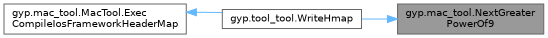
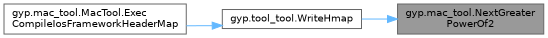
edge "gyp.tool_tool.WriteHmap" -> "gyp.mac_tool.MacTool.Exec CompileIosFrameworkHeaderMap": reversed
node "gyp.mac_tool.NextGreater PowerOf9": label "gyp.mac_tool.NextGreater PowerOf9" -> "gyp.mac_tool.NextGreater PowerOf2"
